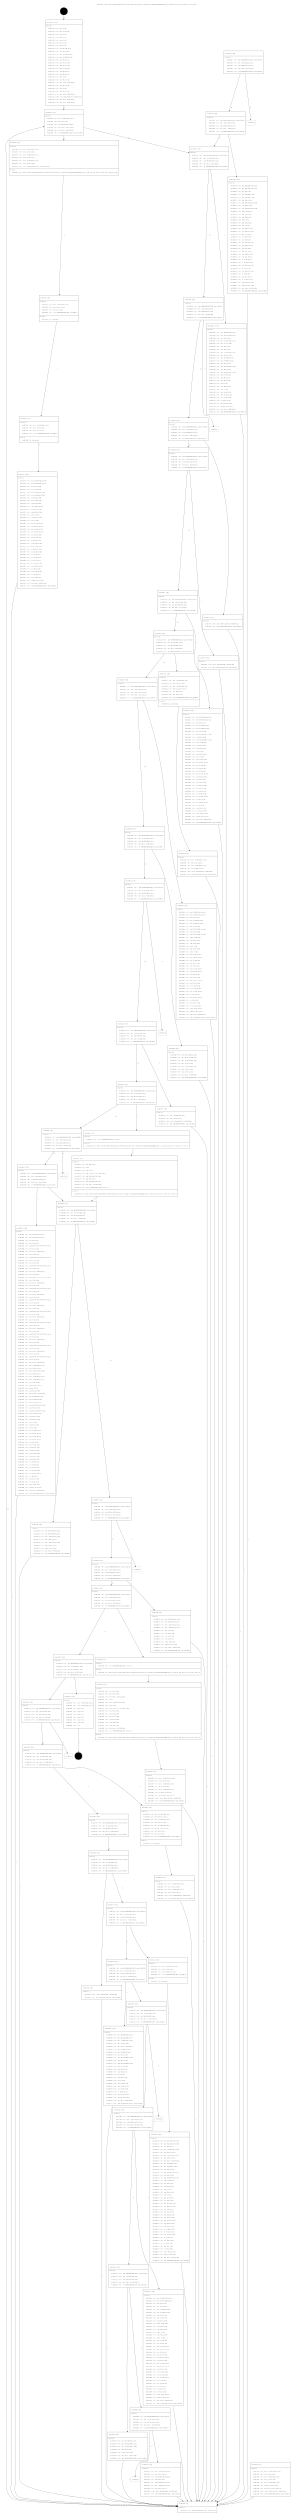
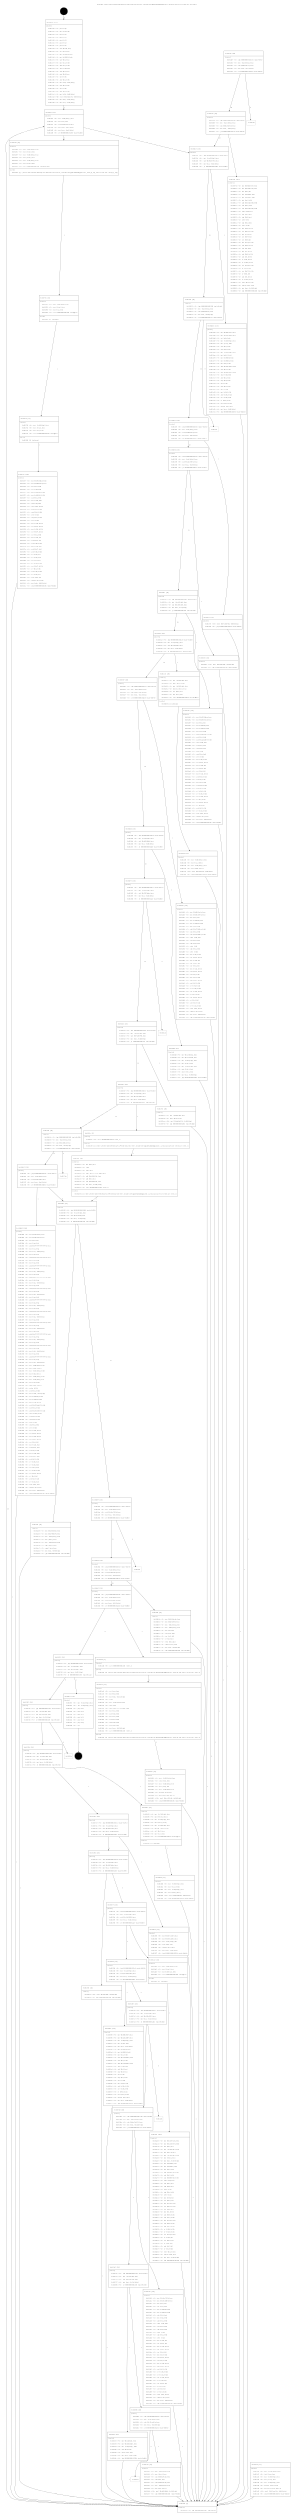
node "0x4019e6 [30]": added
